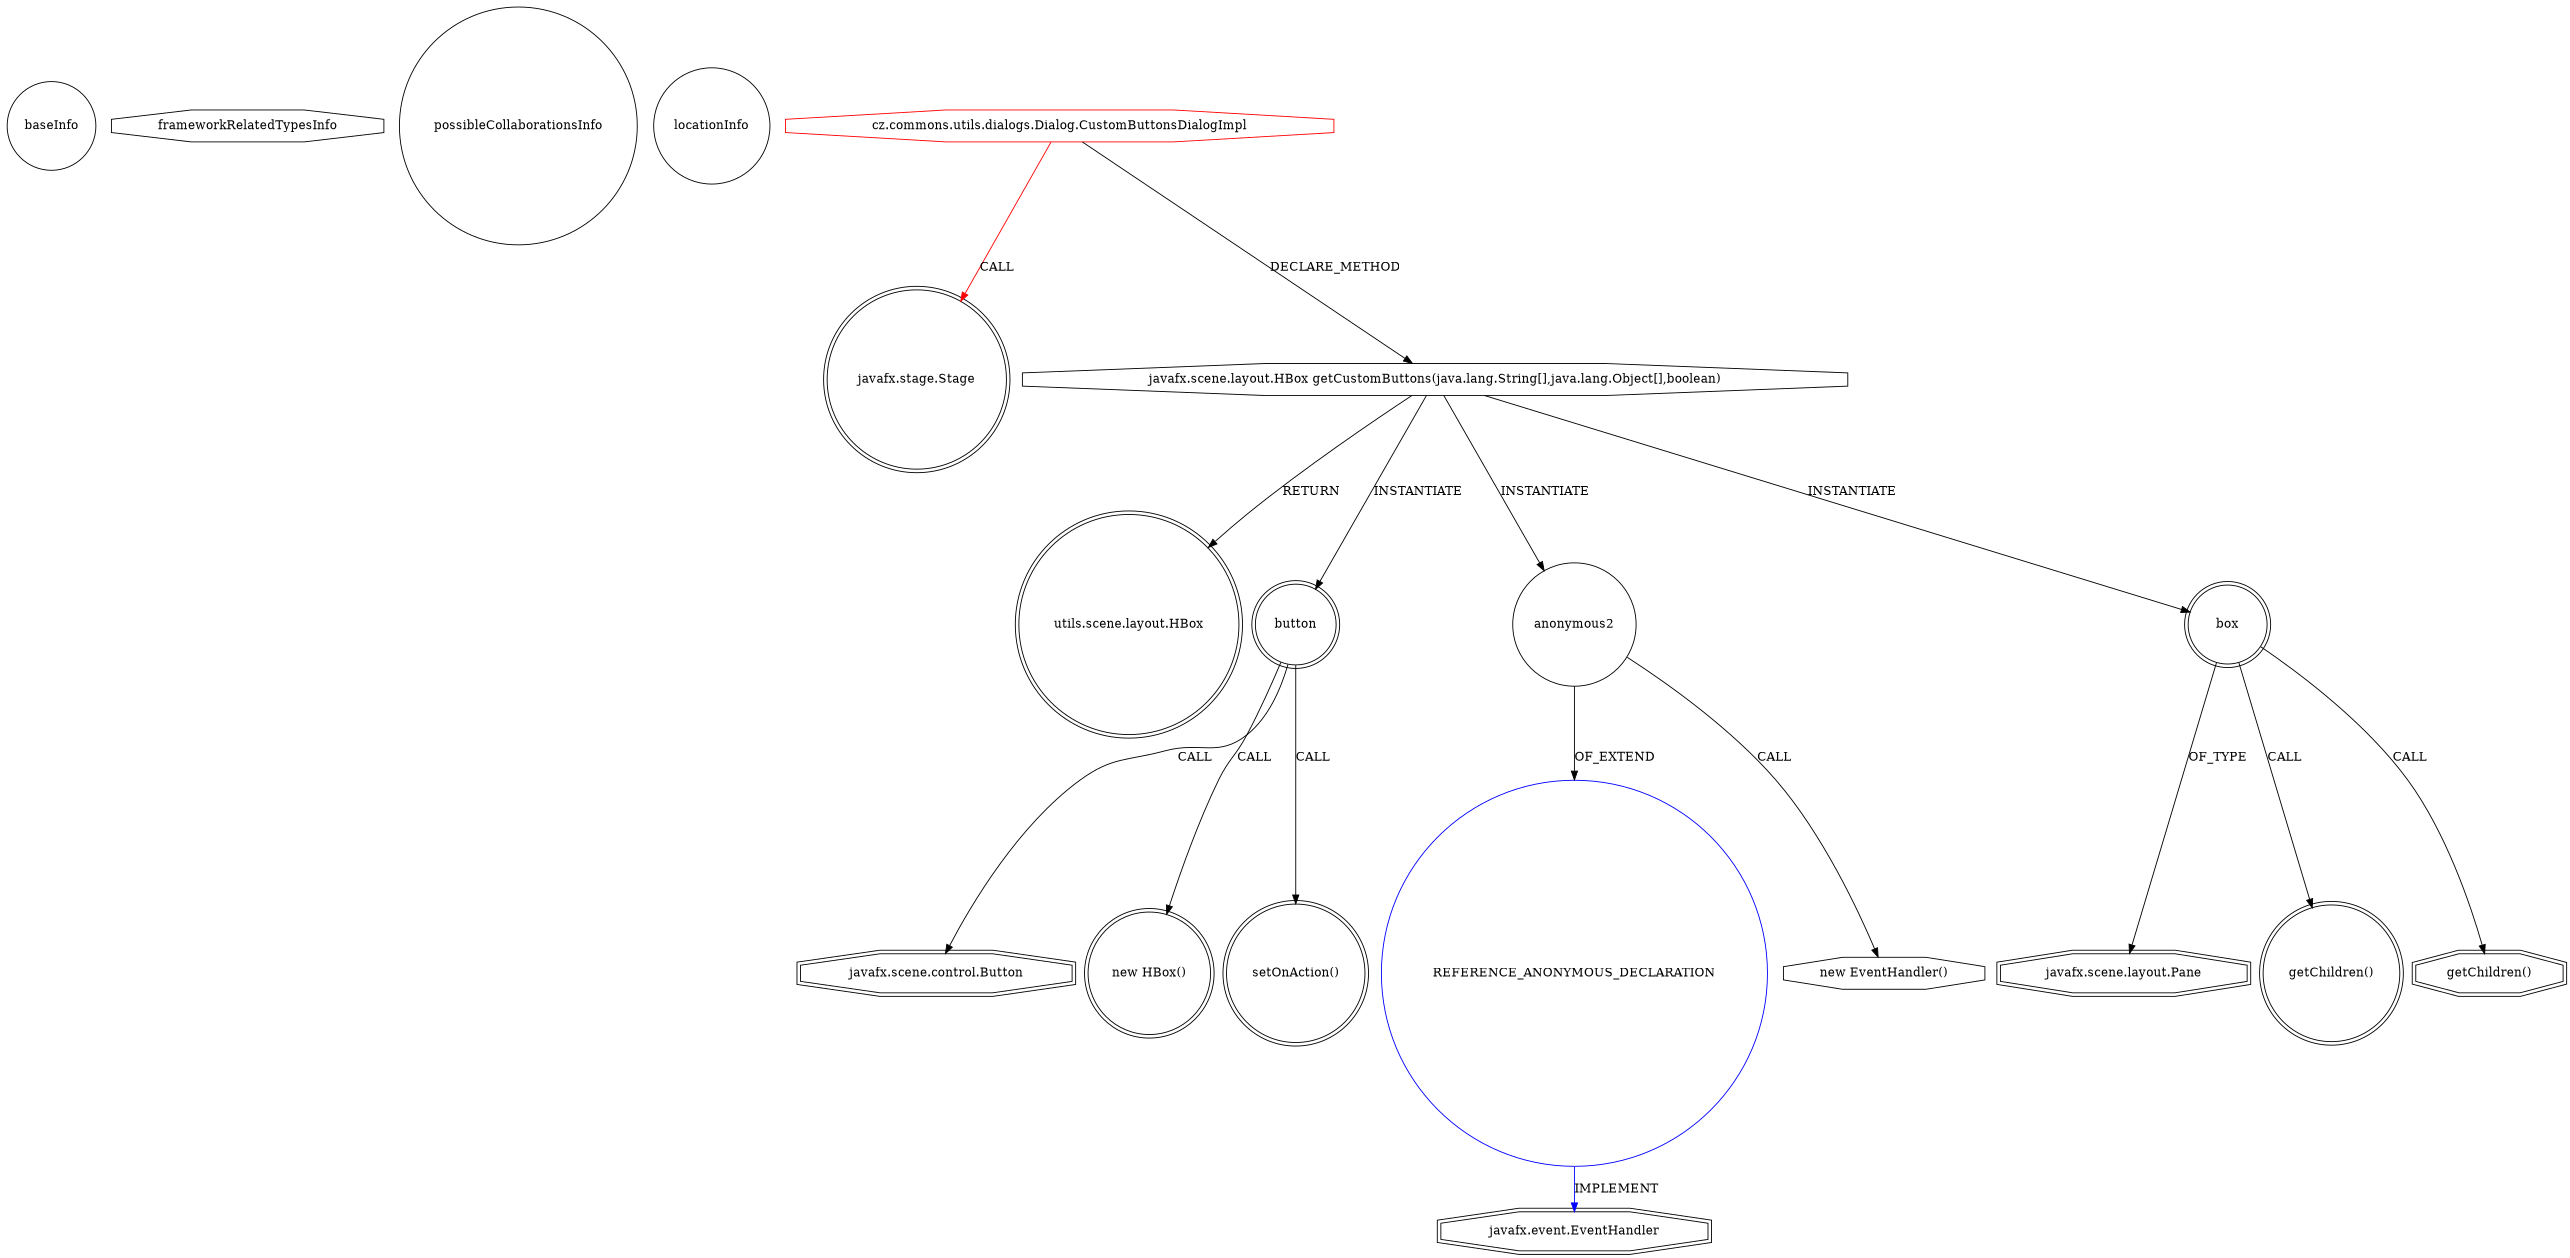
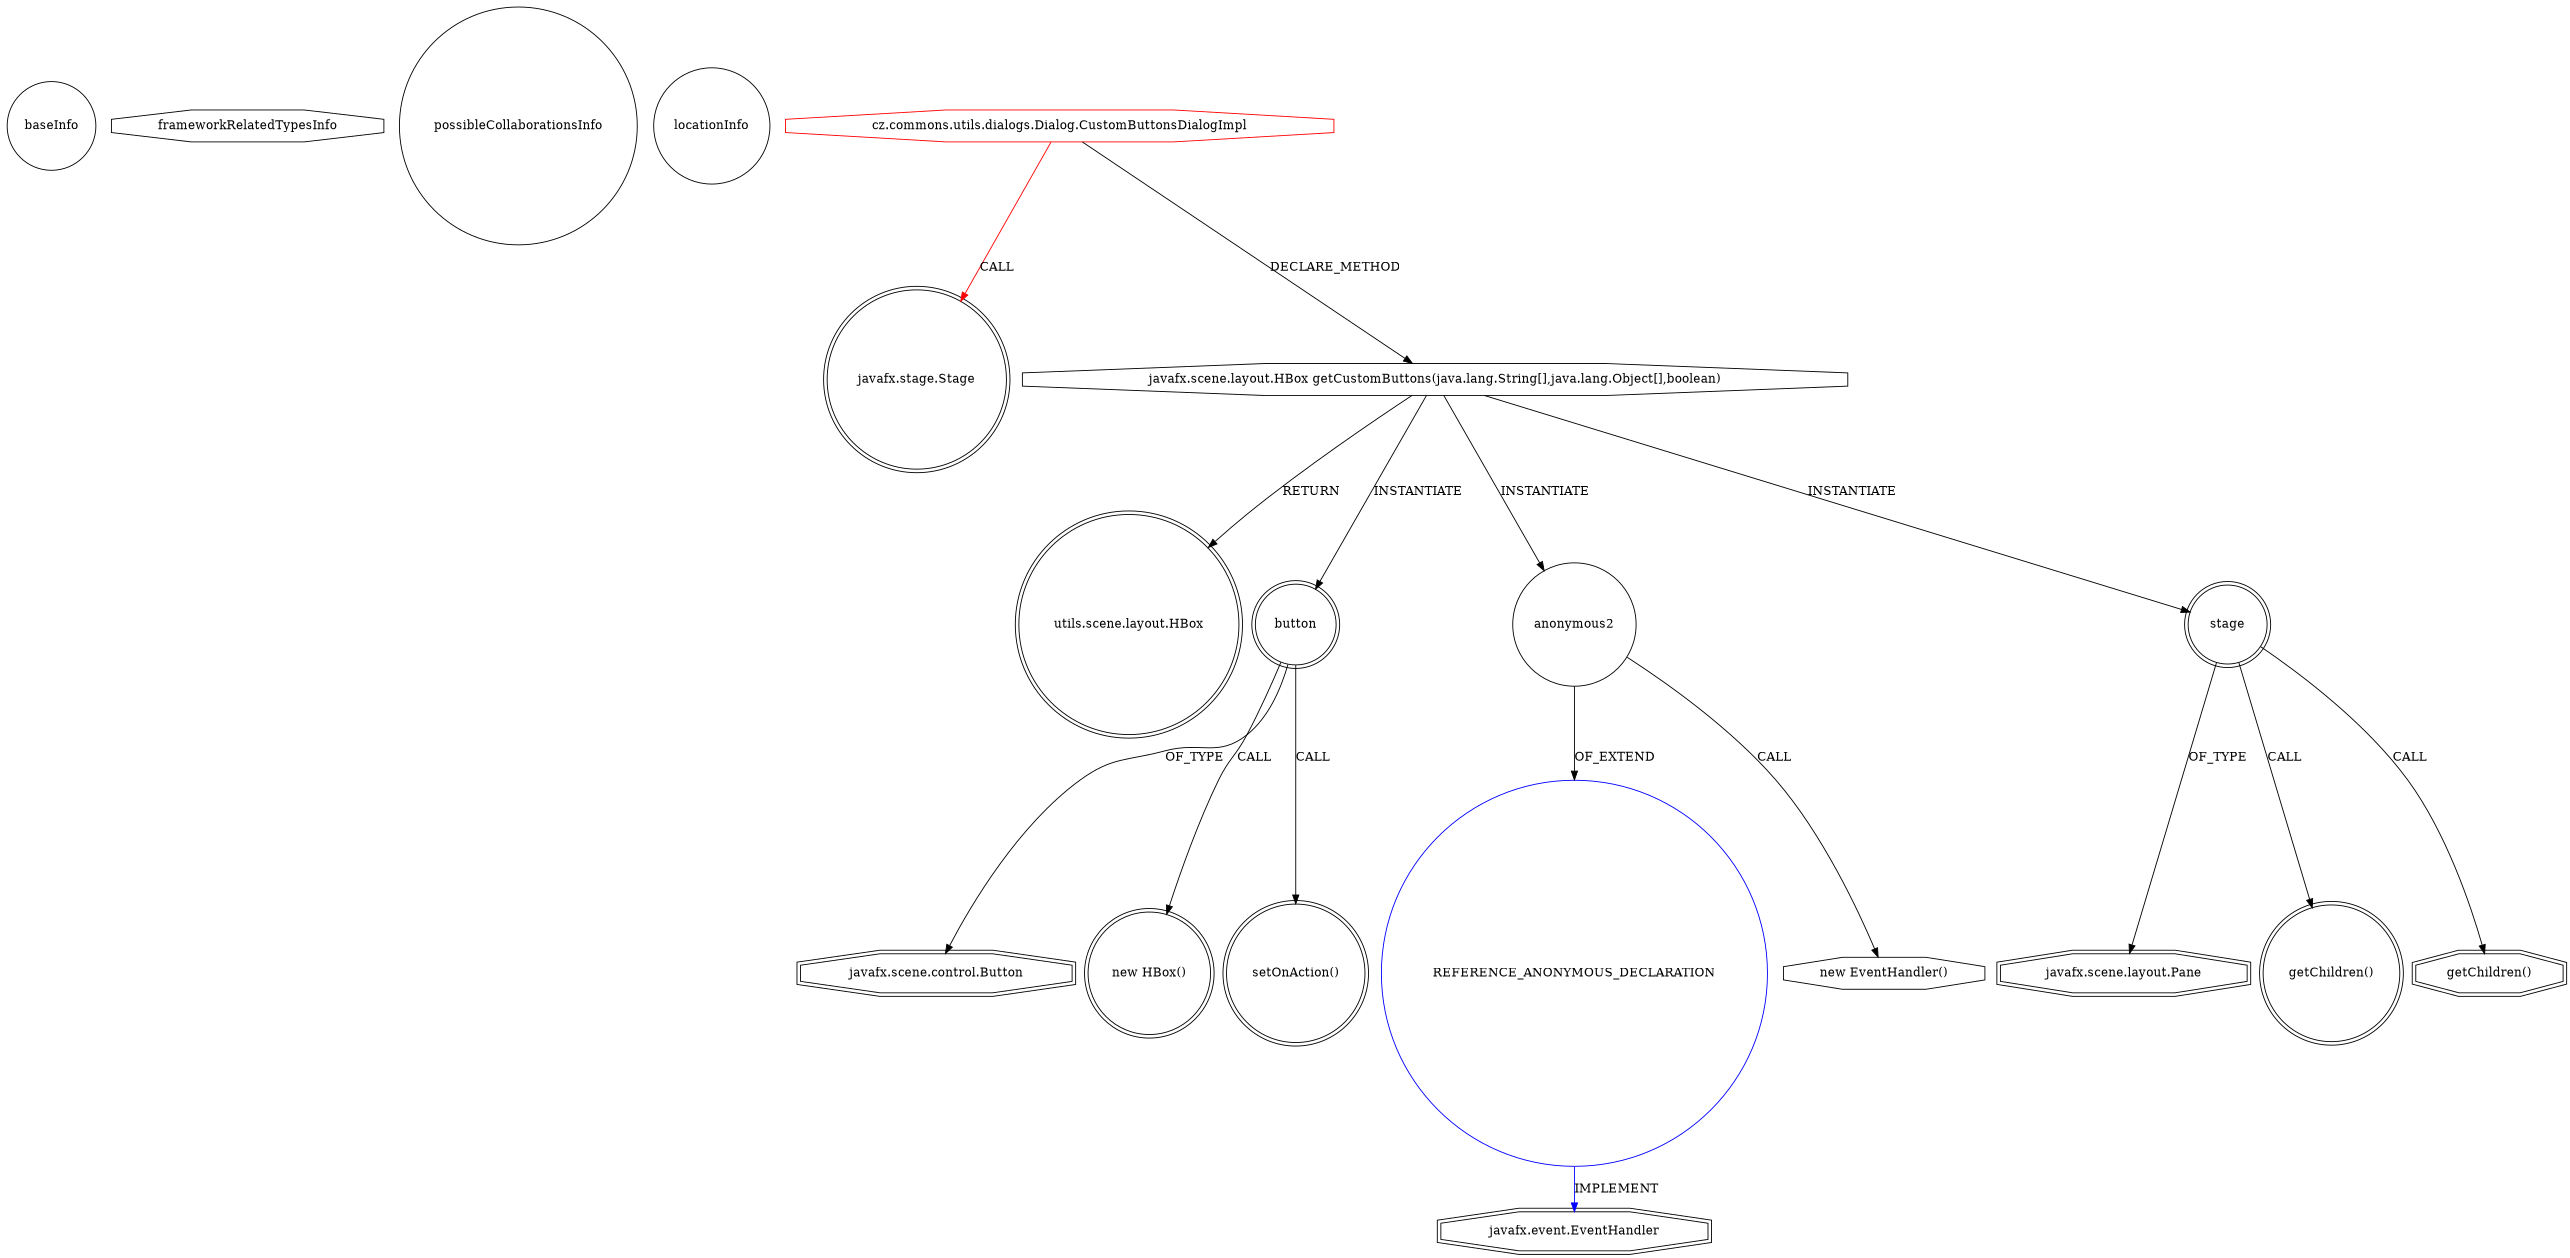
node "box": label "box" -> "stage"
edge "button" -> "javafx.scene.control.Button": label "CALL" -> "OF_TYPE"
